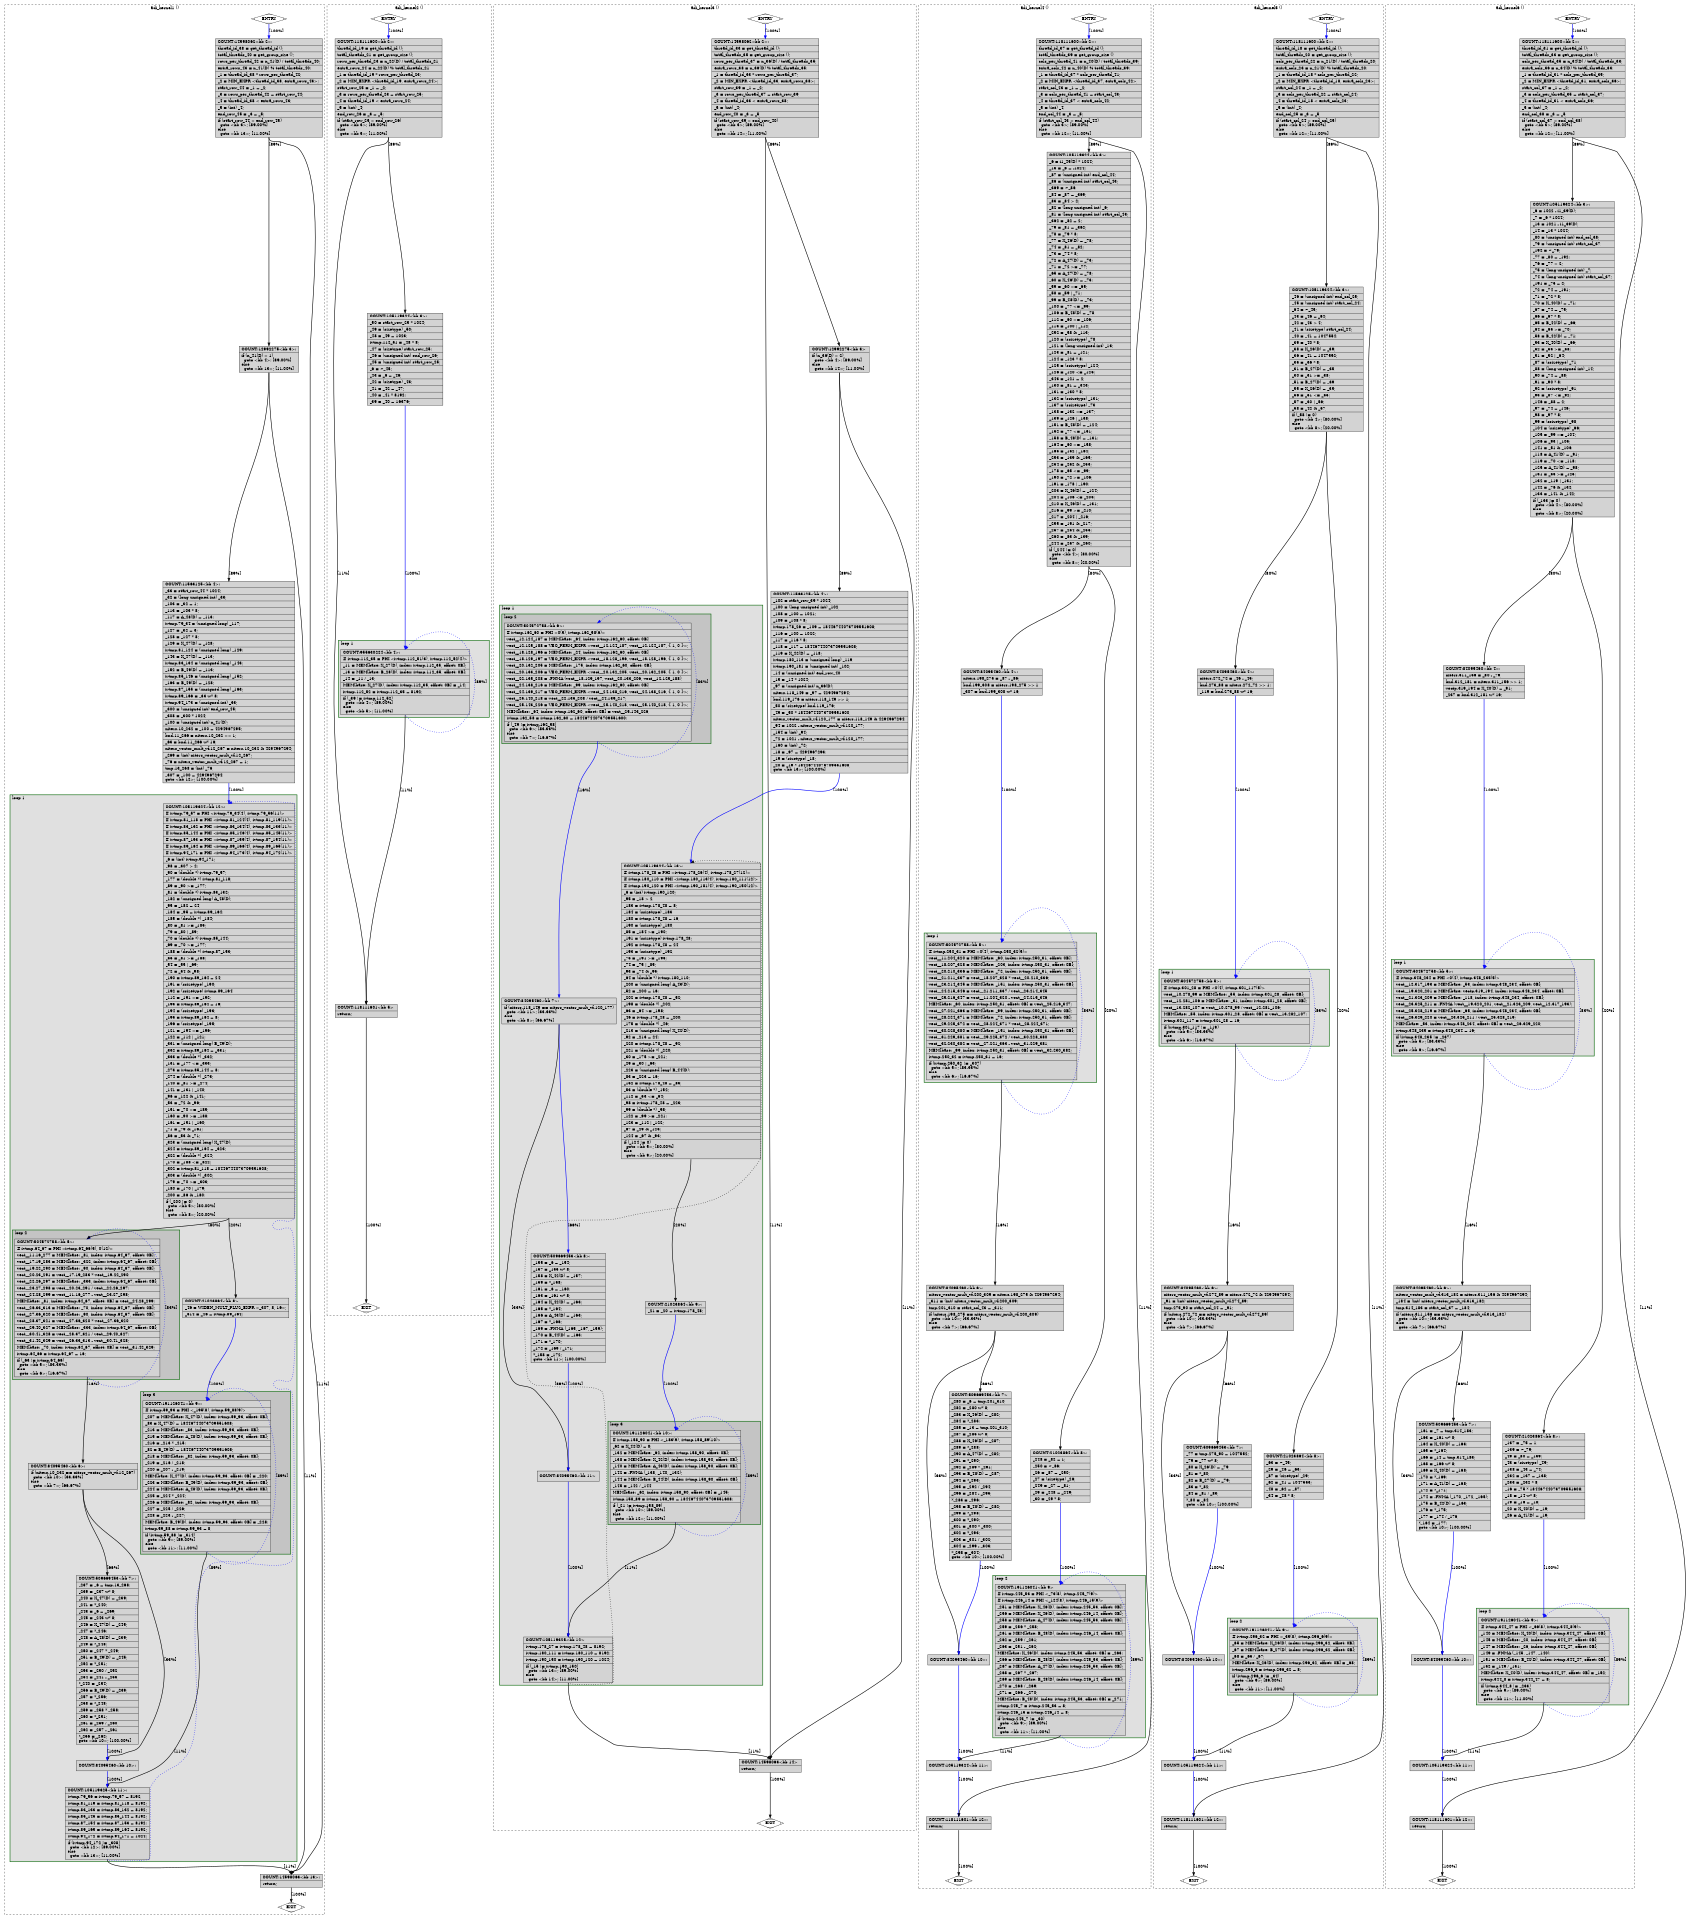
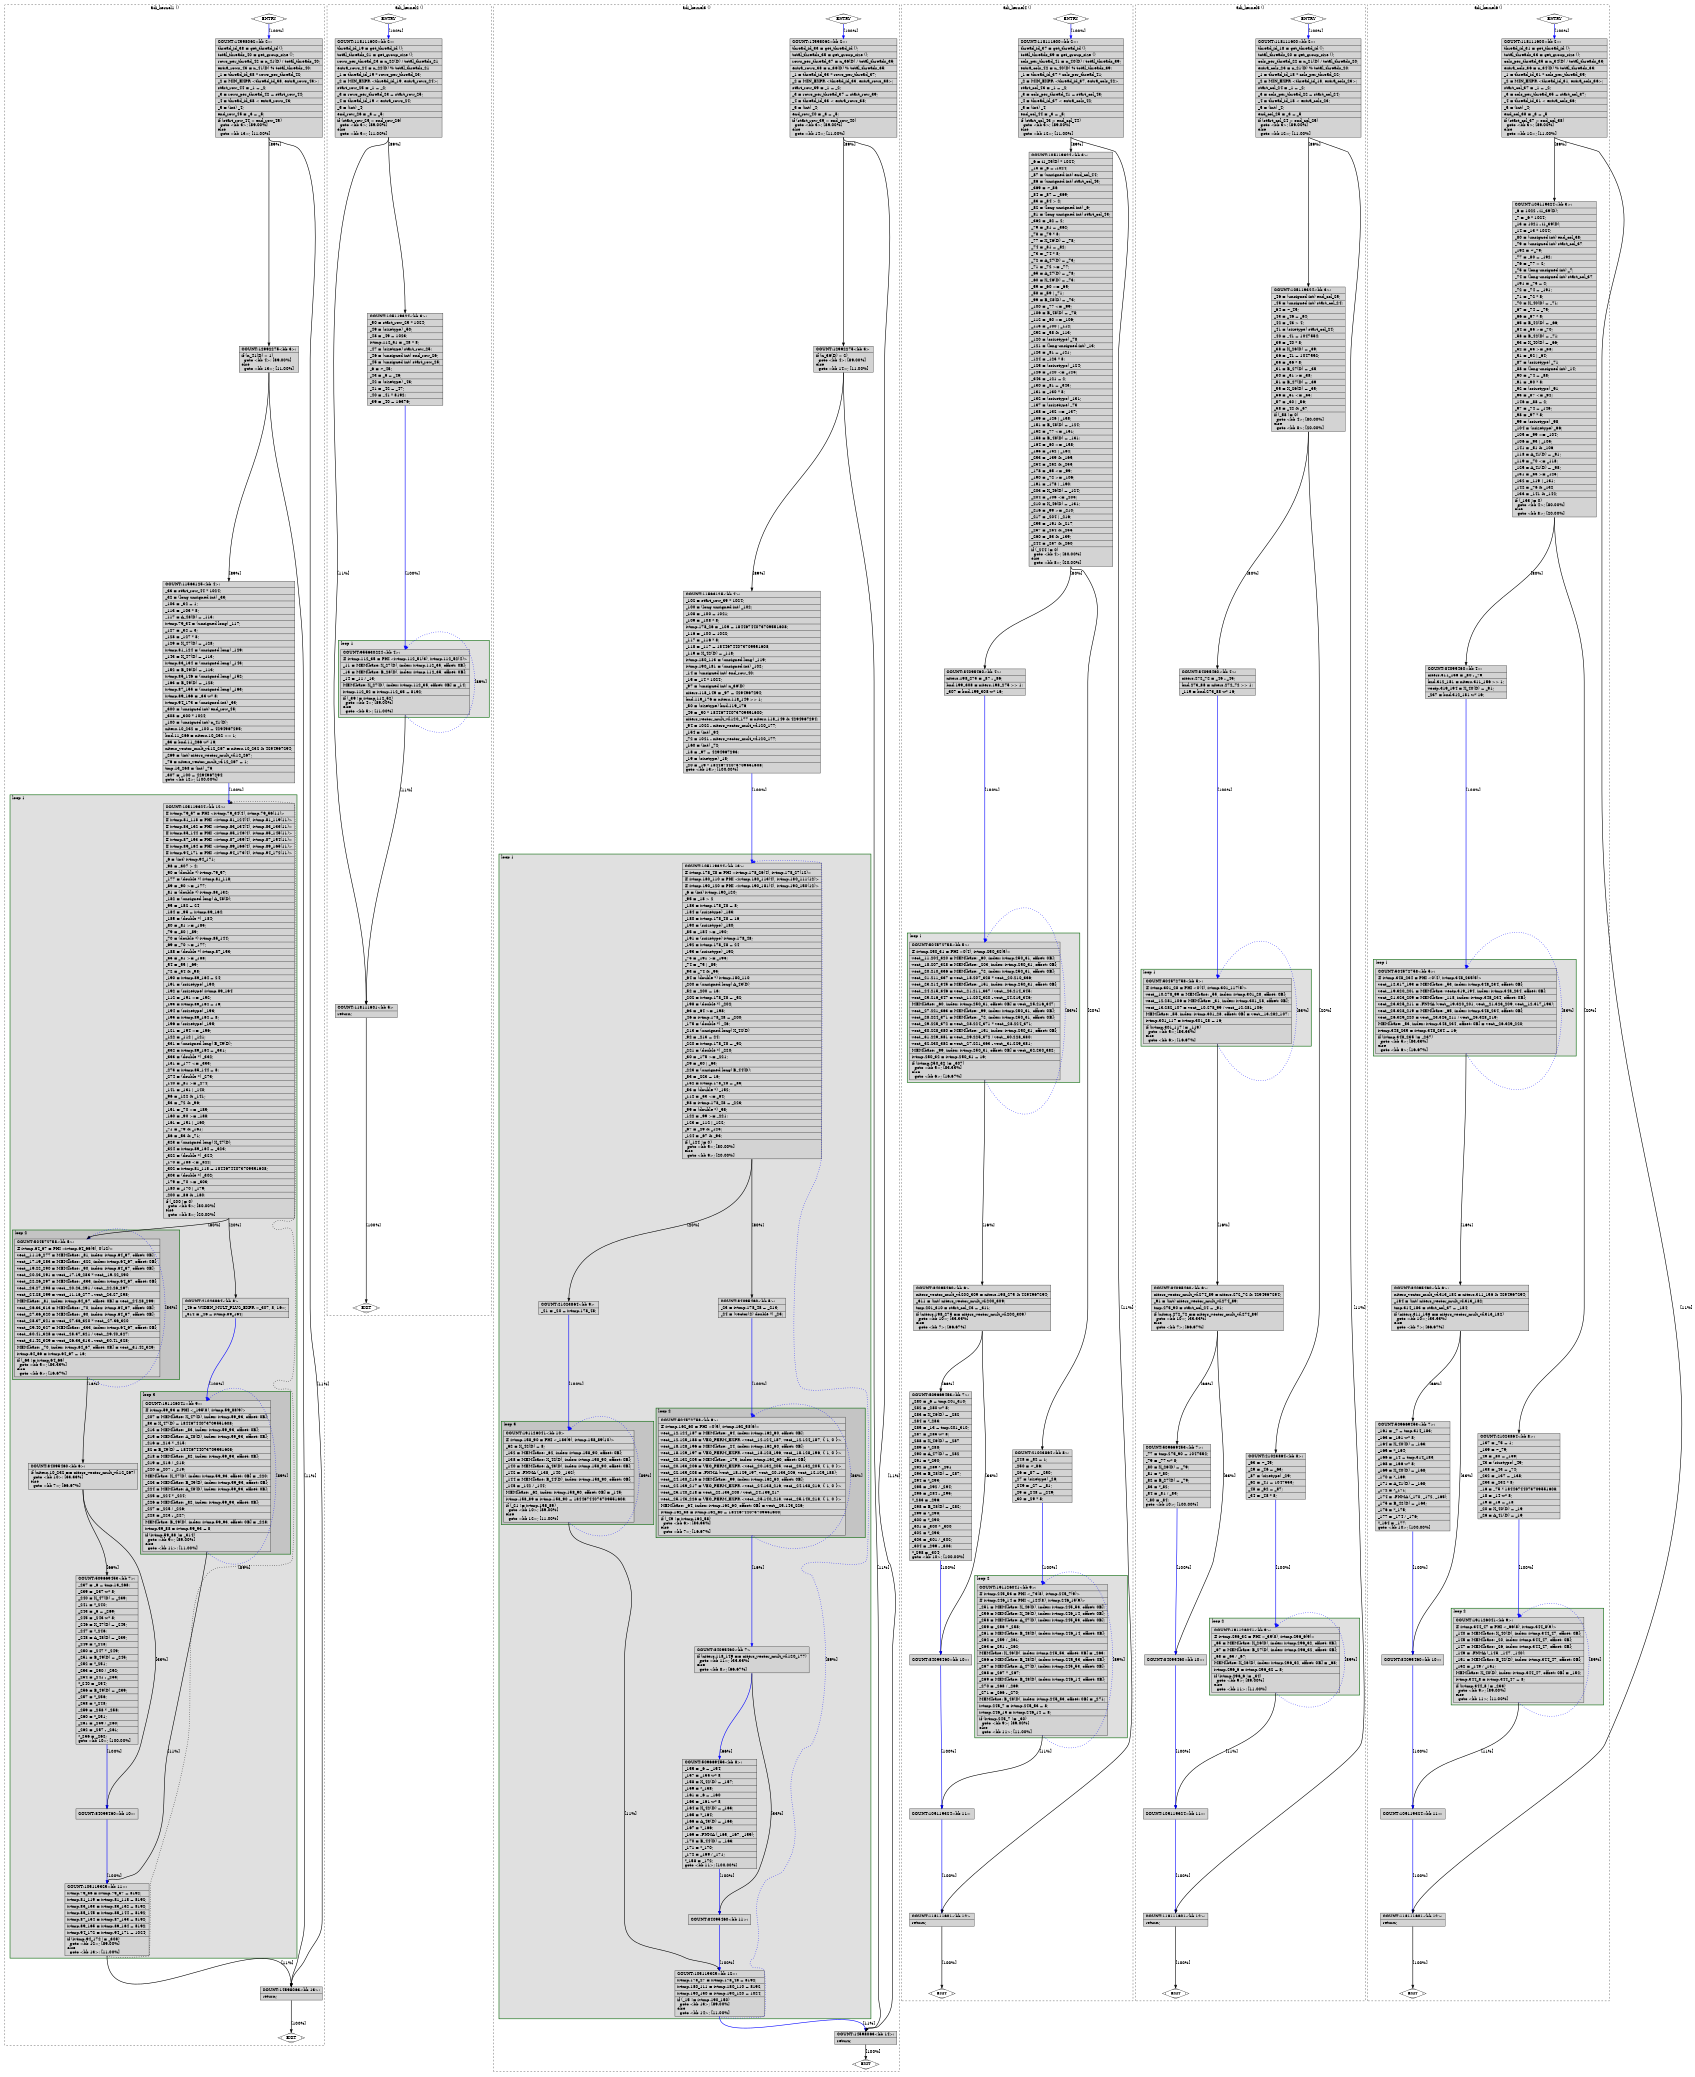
edge "COUNT:105119325<bb 12>:" -> "COUNT:105119324<bb 13>:": color black -> blue
node "COUNT:84095460<bb 5>:": added
edge "COUNT:105119325<bb 11>:" -> "COUNT:105119324<bb 12>:": color blue -> black
edge "COUNT:105119325<bb 12>:" -> "COUNT:14598063<bb 14>:": color black -> blue
